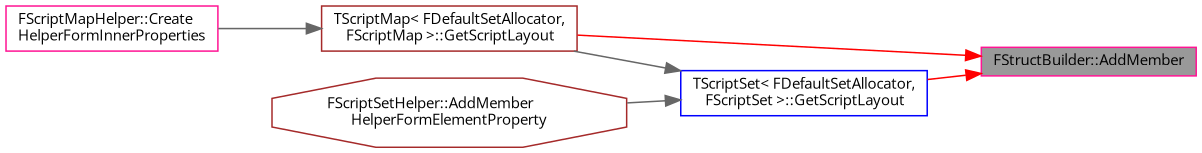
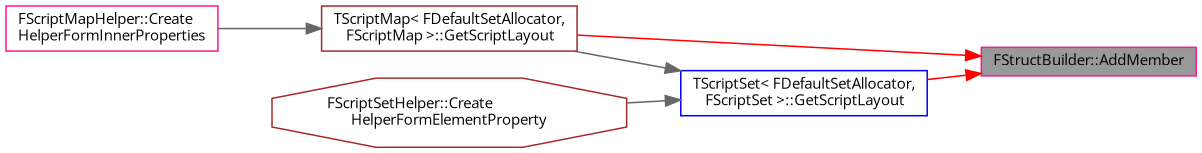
node "FScriptSetHelper::AddMember HelperFormElementProperty": label "FScriptSetHelper::AddMember HelperFormElementProperty" -> "FScriptSetHelper::Create HelperFormElementProperty"
